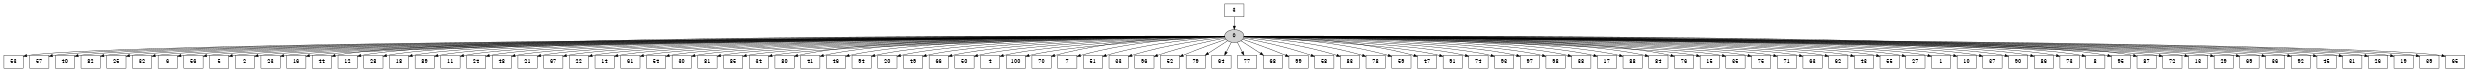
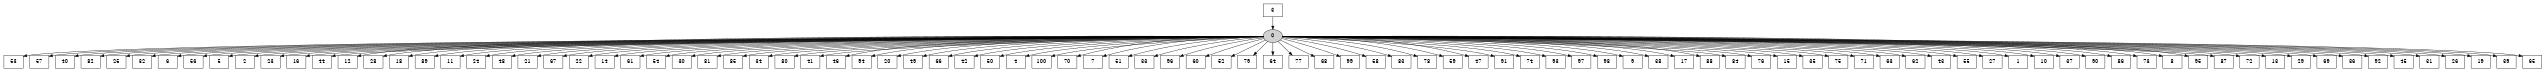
node "42": added
node "60": added
node "9": added
